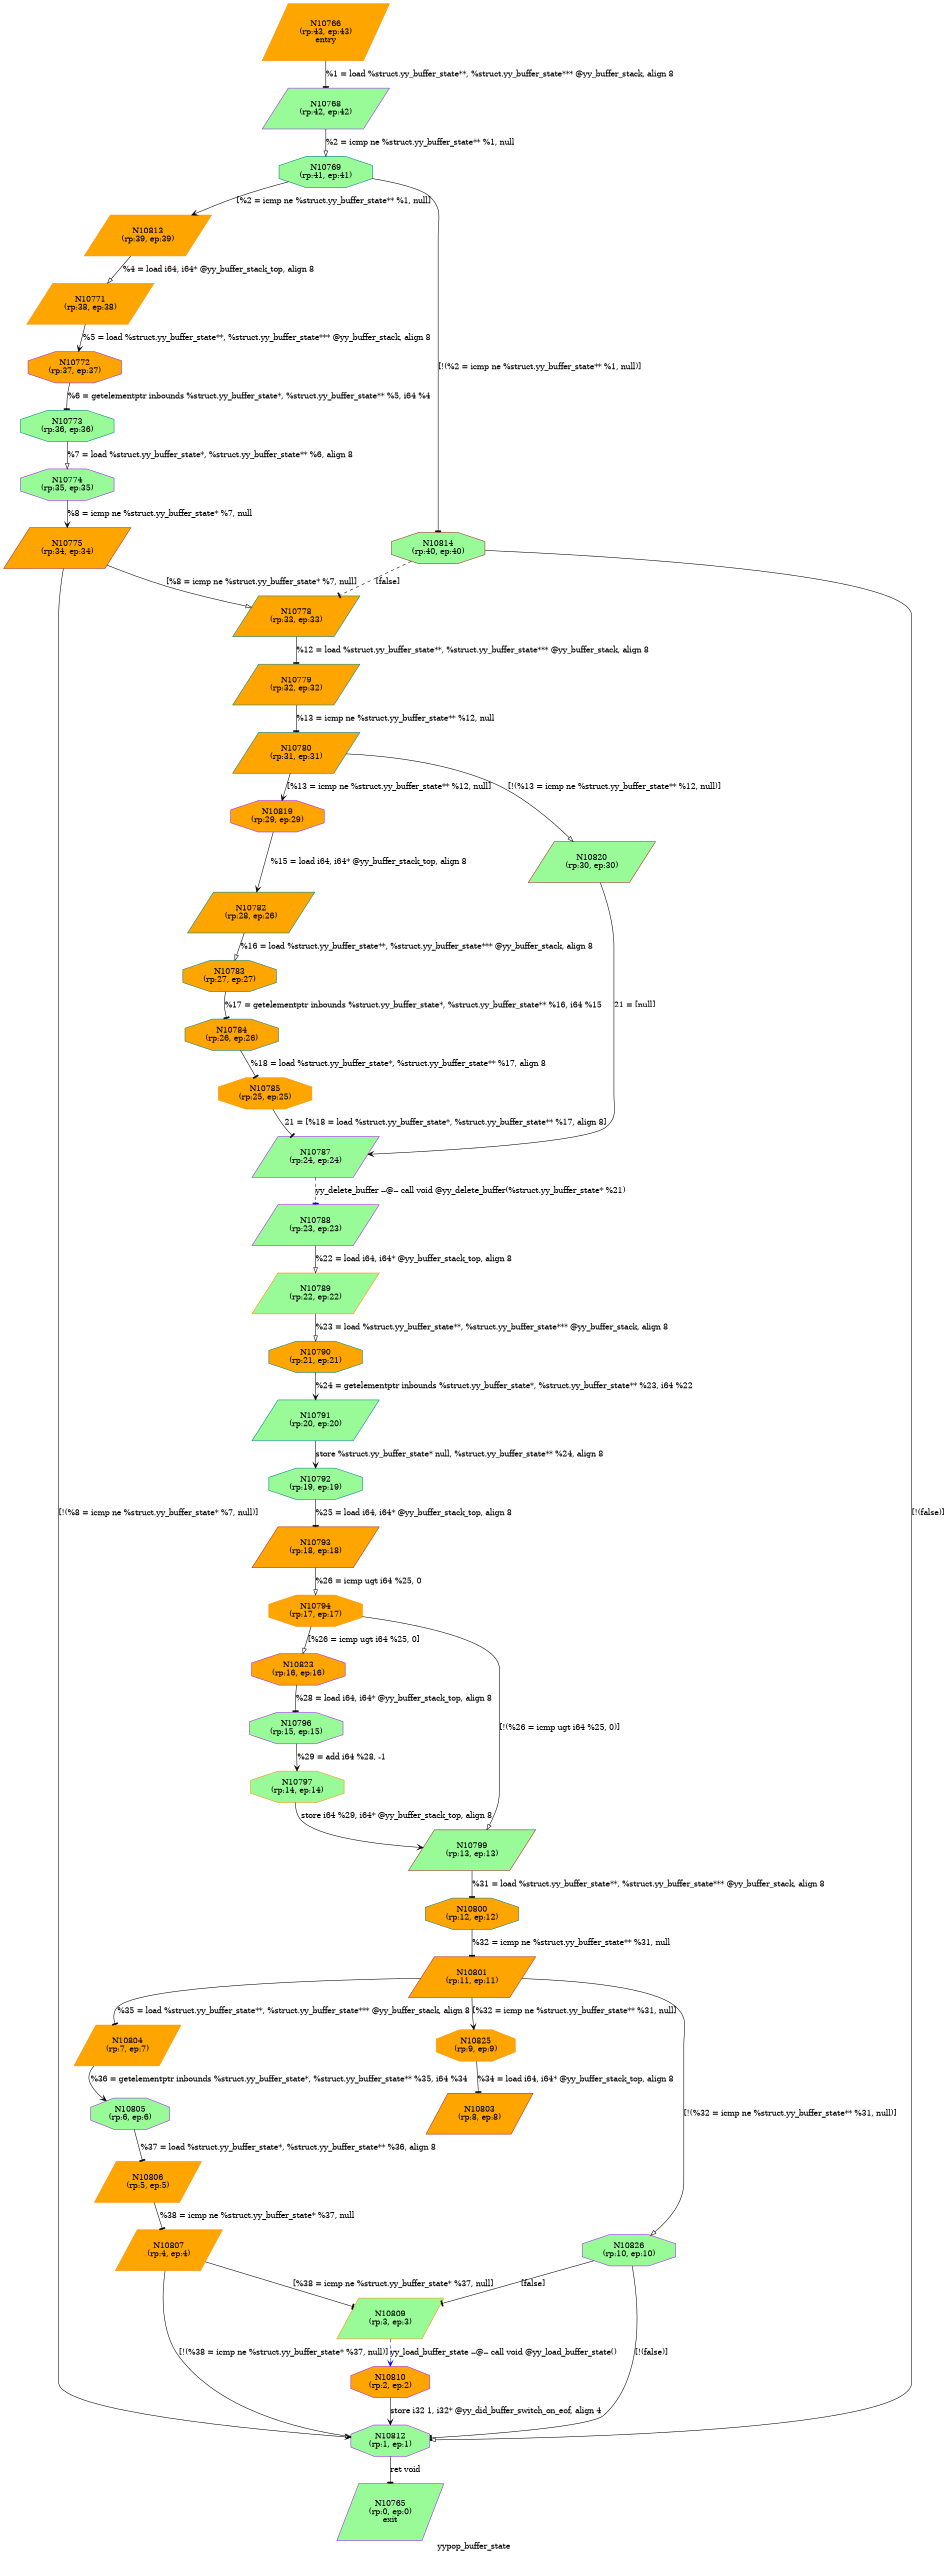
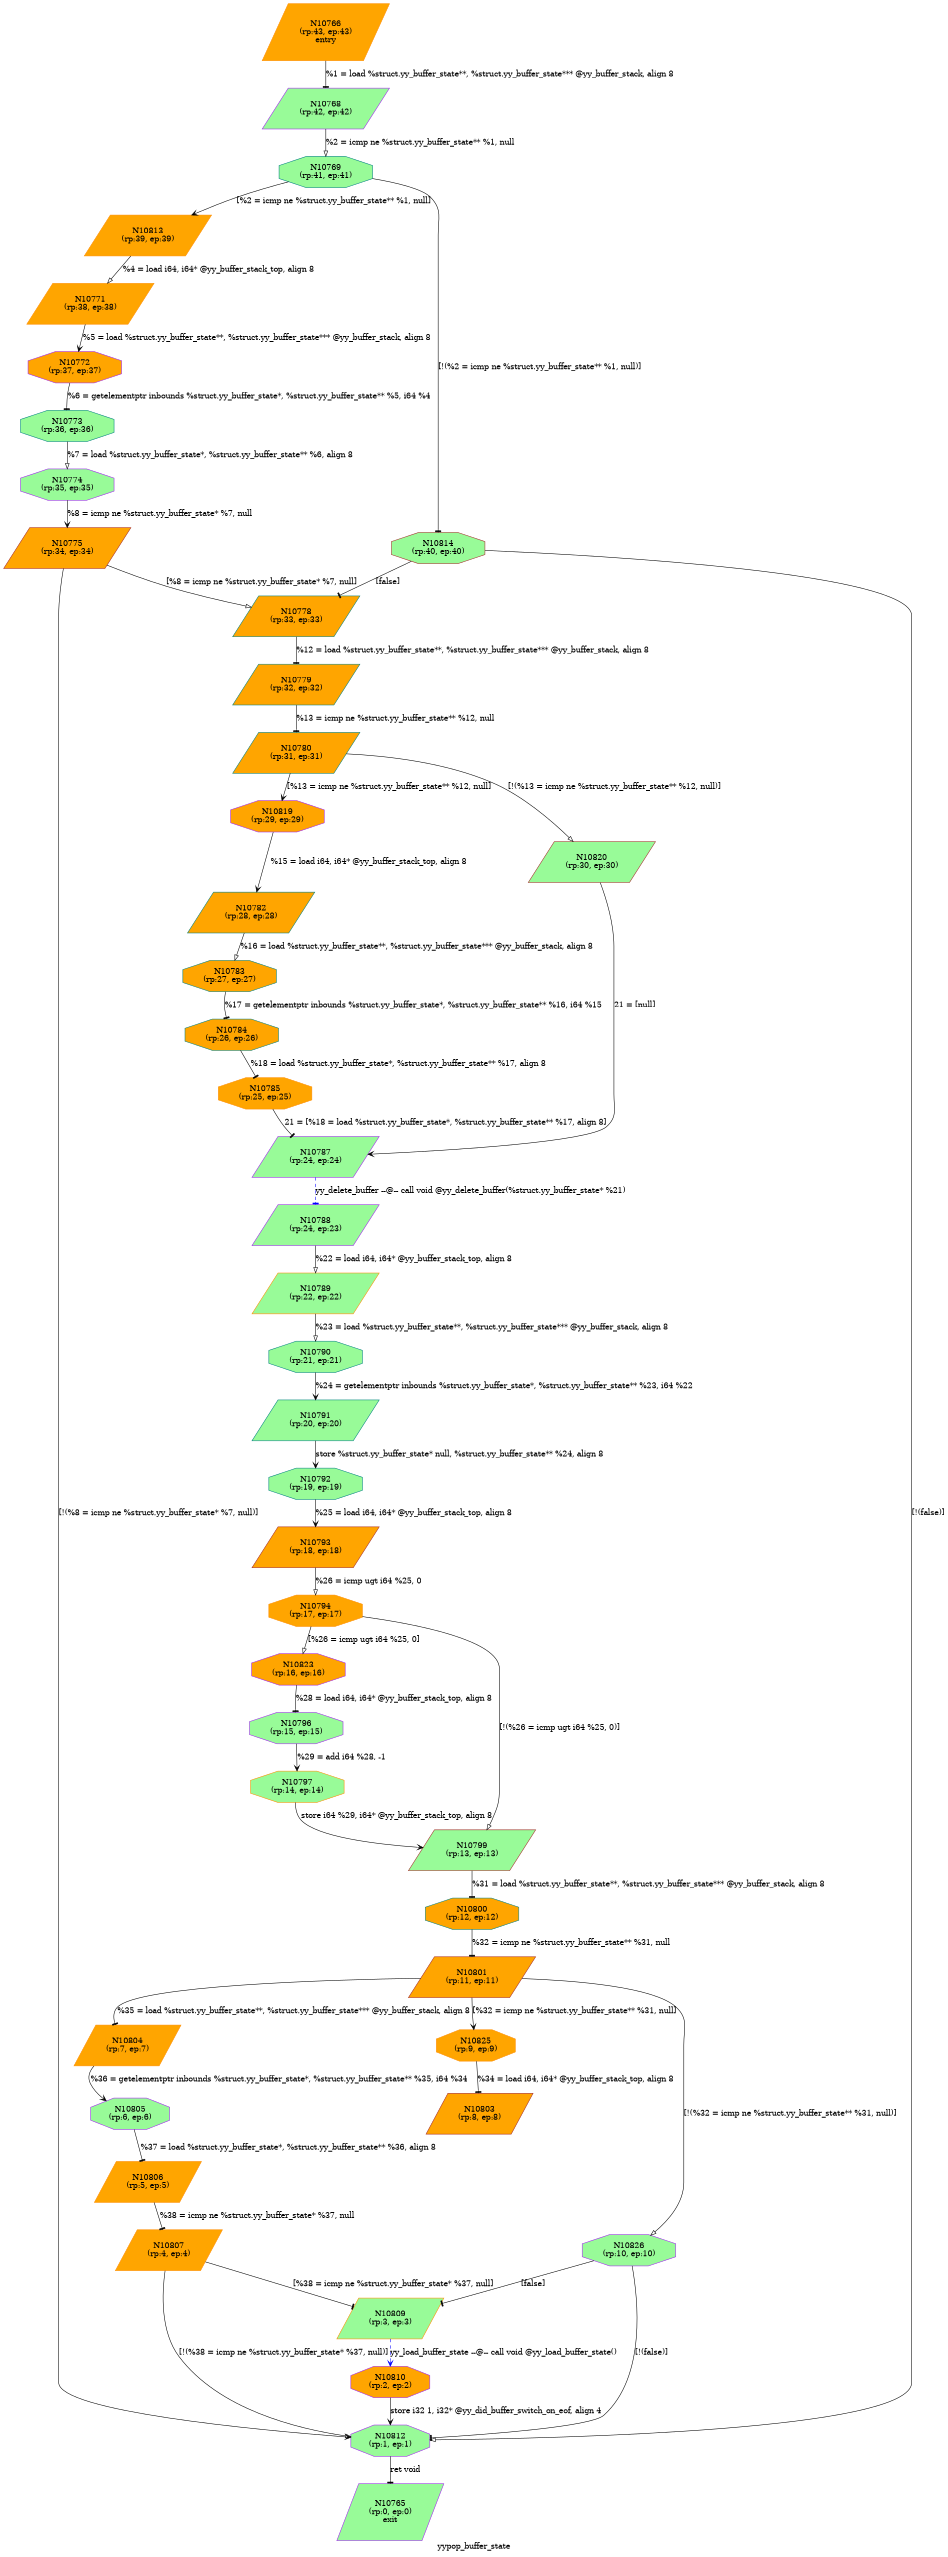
edge "N10814 (rp:40, ep:40)" -> "N10778 (rp:33, ep:33)": style dashed -> solid
node "N10782 (rp:28, ep:26)": label "N10782 (rp:28, ep:26)" -> "N10782 (rp:28, ep:28)"
node "N10788 (rp:23, ep:23)": label "N10788 (rp:23, ep:23)" -> "N10788 (rp:24, ep:23)"
node "N10790 (rp:21, ep:21)": fillcolor orange -> palegreen
edge "N10792 (rp:19, ep:19)" -> "N10793 (rp:18, ep:18)": arrowhead tee -> vee
